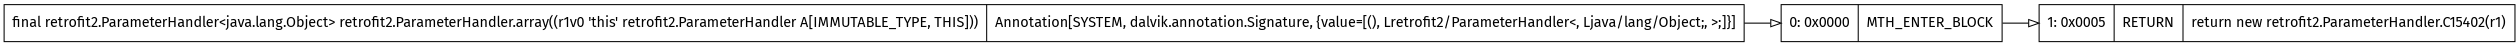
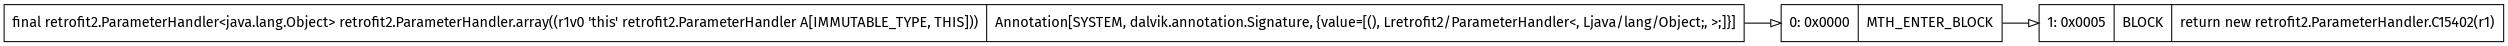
node "1: 0x0005": text "RETURN" -> "BLOCK"
